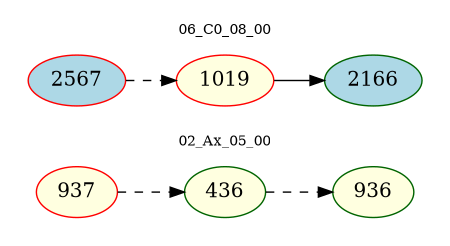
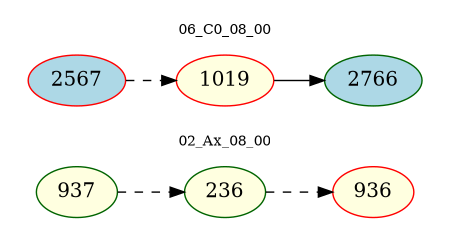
node "2166": label "2166" -> "2766"
cluster "02_Ax_05_00": label "02_Ax_05_00" -> "02_Ax_08_00"
node "937": color red -> darkgreen
node "436": label "436" -> "236"
node "936": color darkgreen -> red
